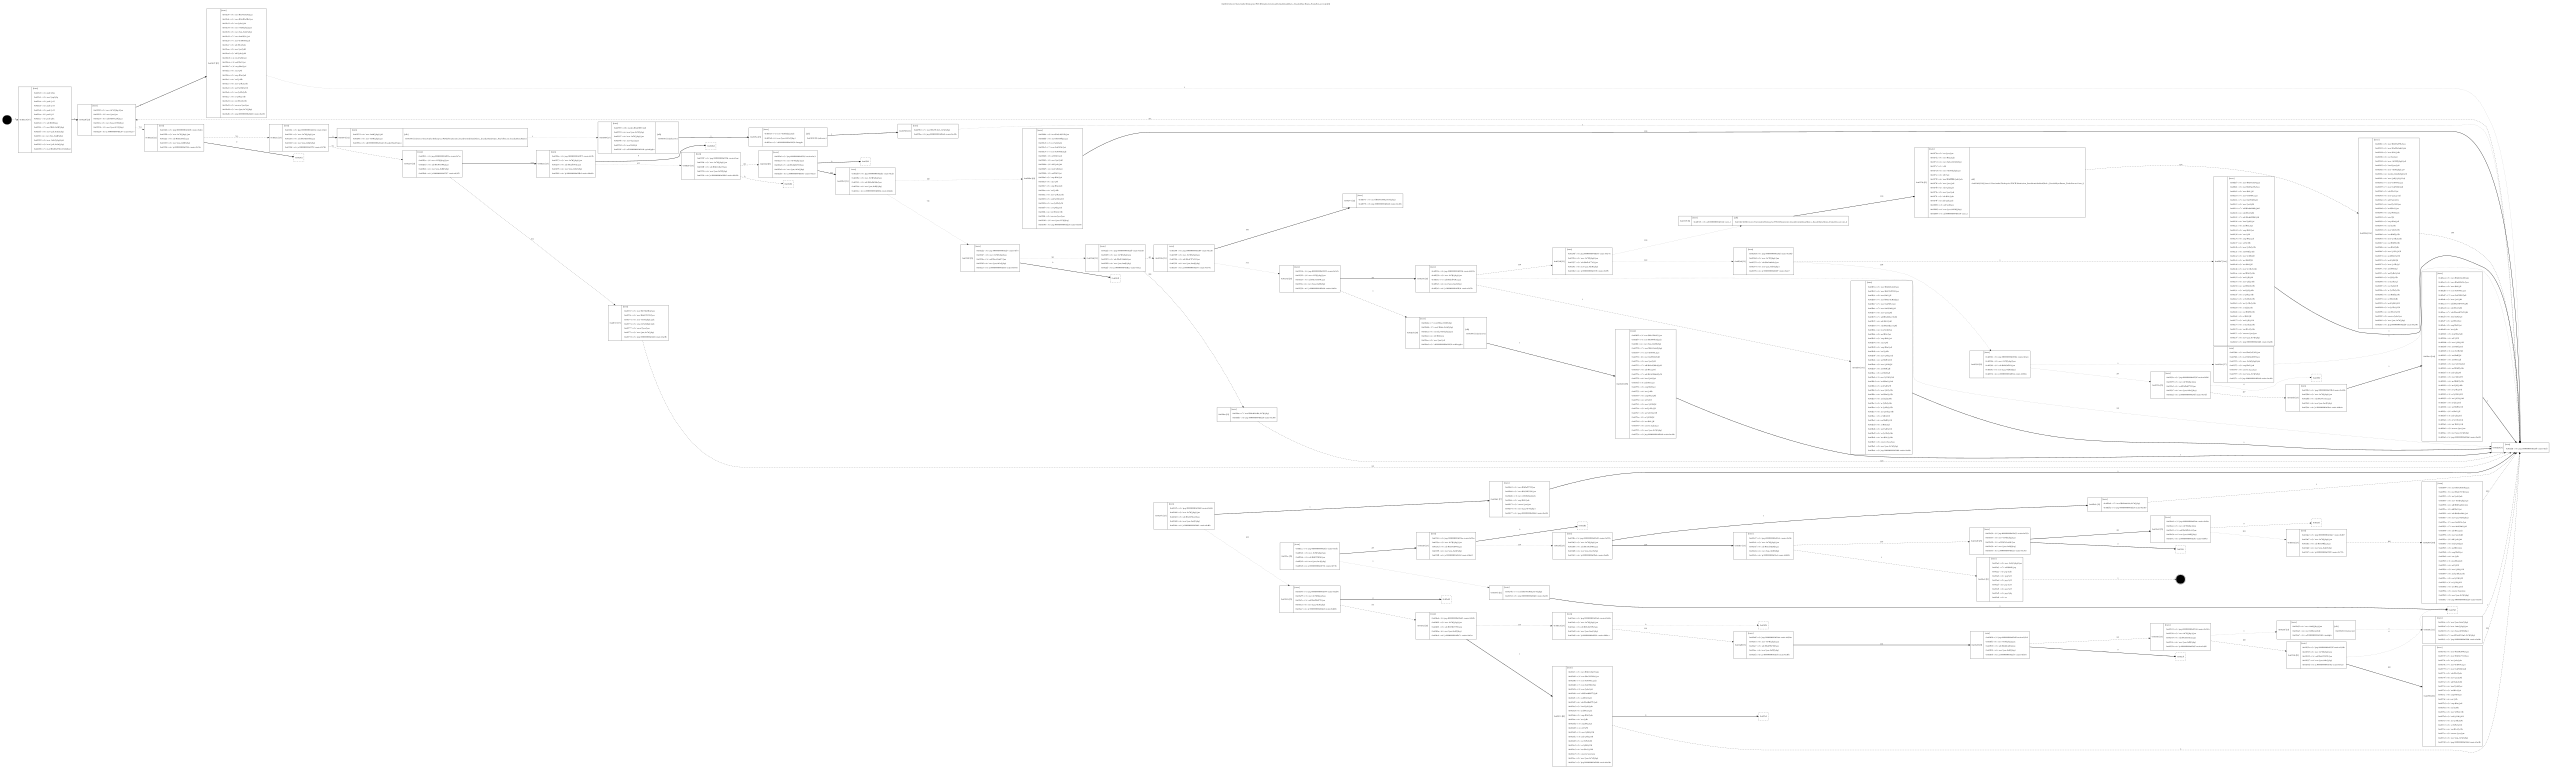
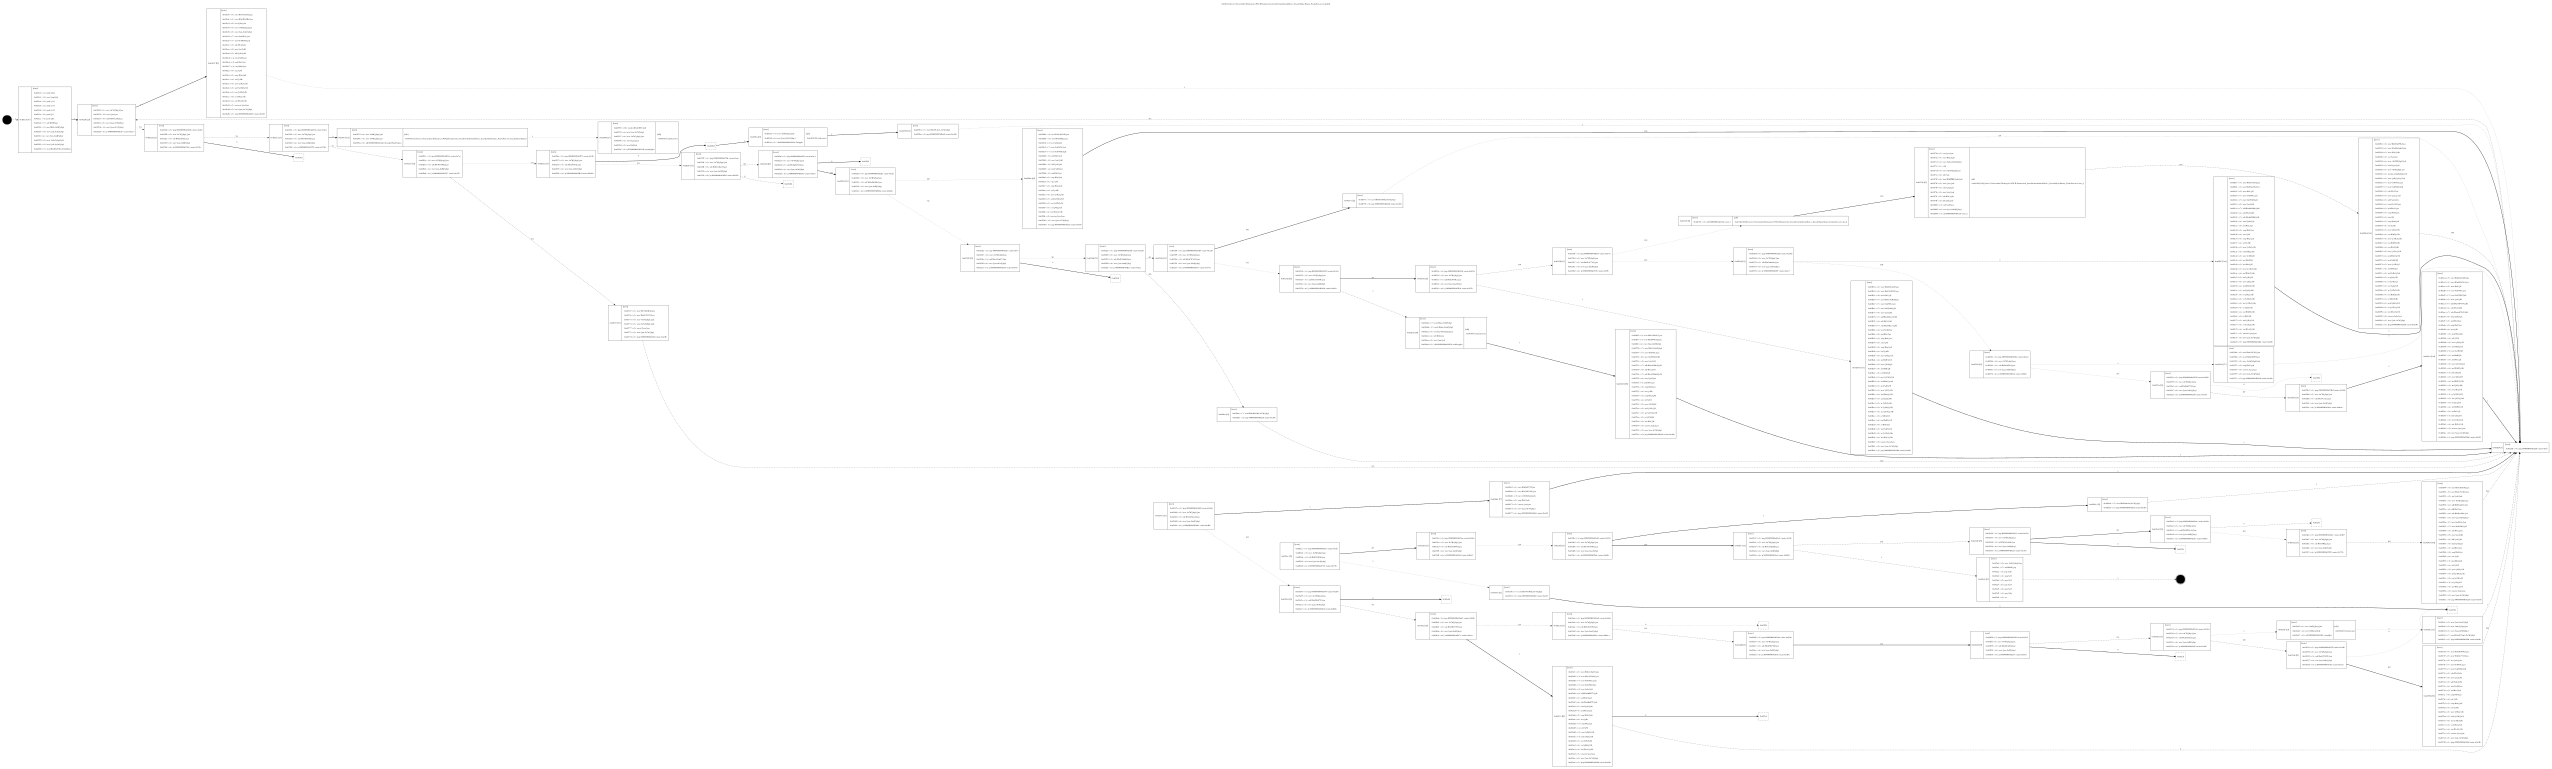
edge "0x402989 [27]" -> "0x4029a4 [15]": now "0x402dbd" -> "0x4029a4 [15]"
edge "0x402255 [25]" -> "0x40226e [25]": style bold -> dotted
edge "0x402336 [25]" -> "0x402de8 [5]": now "0x402971 [12]" -> "0x402de8 [5]"
node "0x402d42": removed
